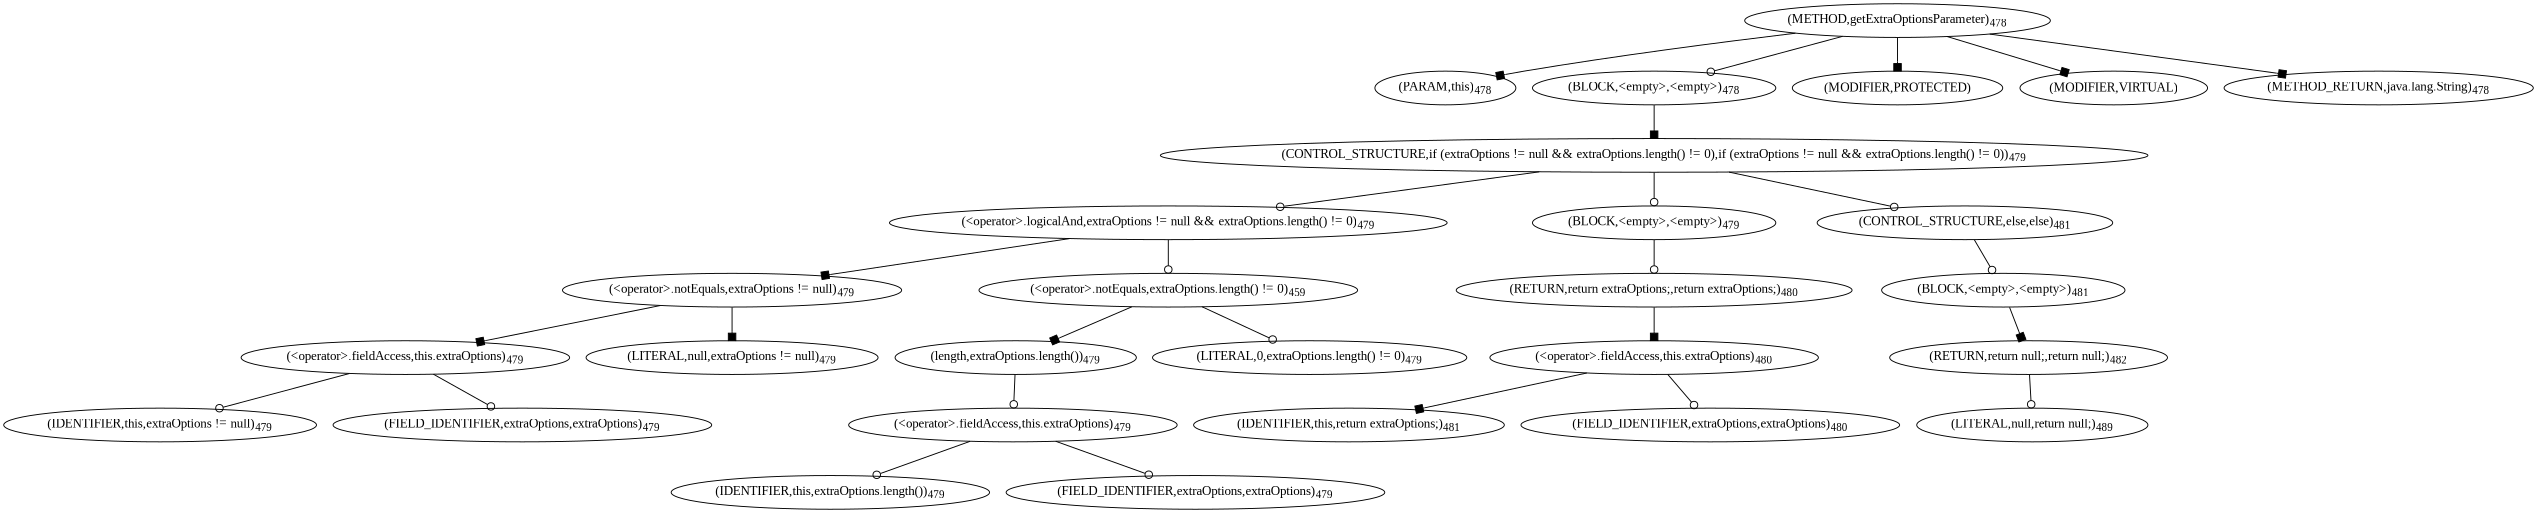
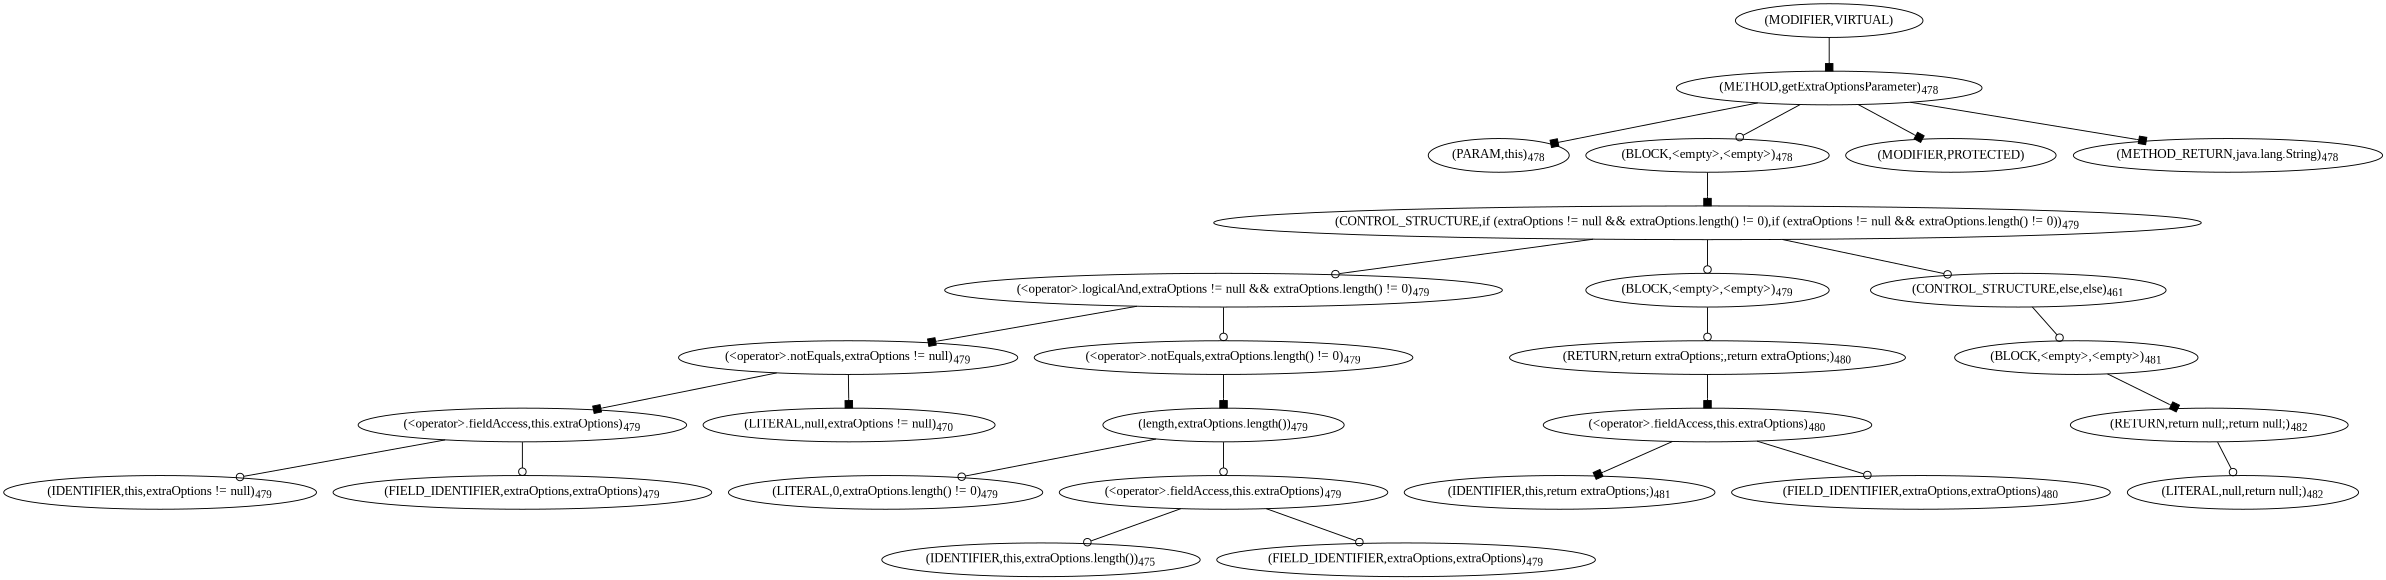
edge "(METHOD,getExtraOptionsParameter)" -> "(MODIFIER,VIRTUAL)": reversed
node "(CONTROL_STRUCTURE,else,else)": text "481" -> "461"
node "(<operator>.notEquals,extraOptions.length() != 0)": text "459" -> "479"
edge "(<operator>.notEquals,extraOptions.length() != 0)" -> "(LITERAL,0,extraOptions.length() != 0)": now "(length,extraOptions.length())" -> "(LITERAL,0,extraOptions.length() != 0)"
node "(LITERAL,null,extraOptions != null)": text "479" -> "470"
node "(LITERAL,null,return null;)": text "489" -> "482"
node "(IDENTIFIER,this,extraOptions.length())": text "479" -> "475"
